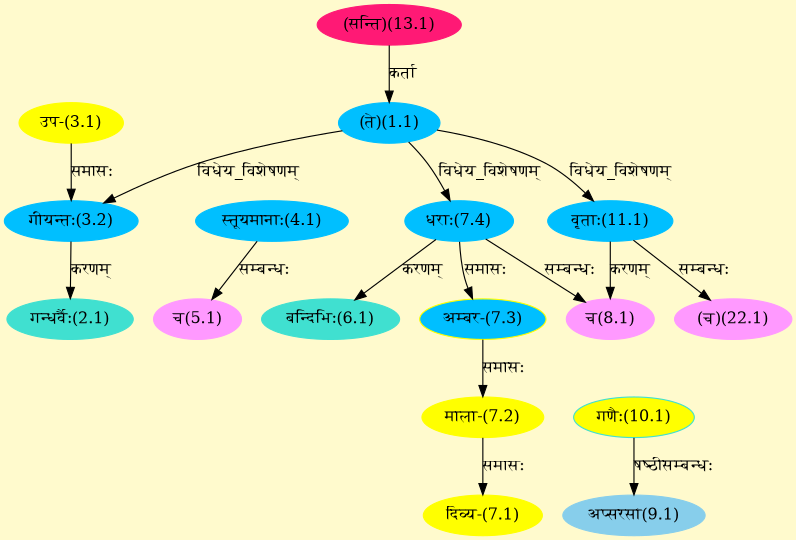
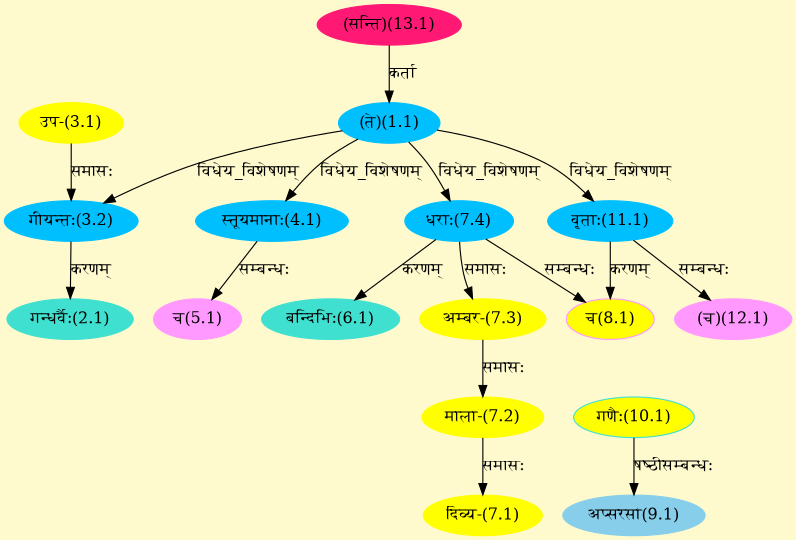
edge "(ते)(1.1)" -> "स्तूयमानाः(4.1)": added, label "विधेय_विशेषणम्"
node "अम्बर-(7.3)": fillcolor #00bfff -> #ffff00
node "च(8.1)": fillcolor #ff99ff -> #ffff00
node "(च)(22.1)": label "(च)(22.1)" -> "(च)(12.1)"
